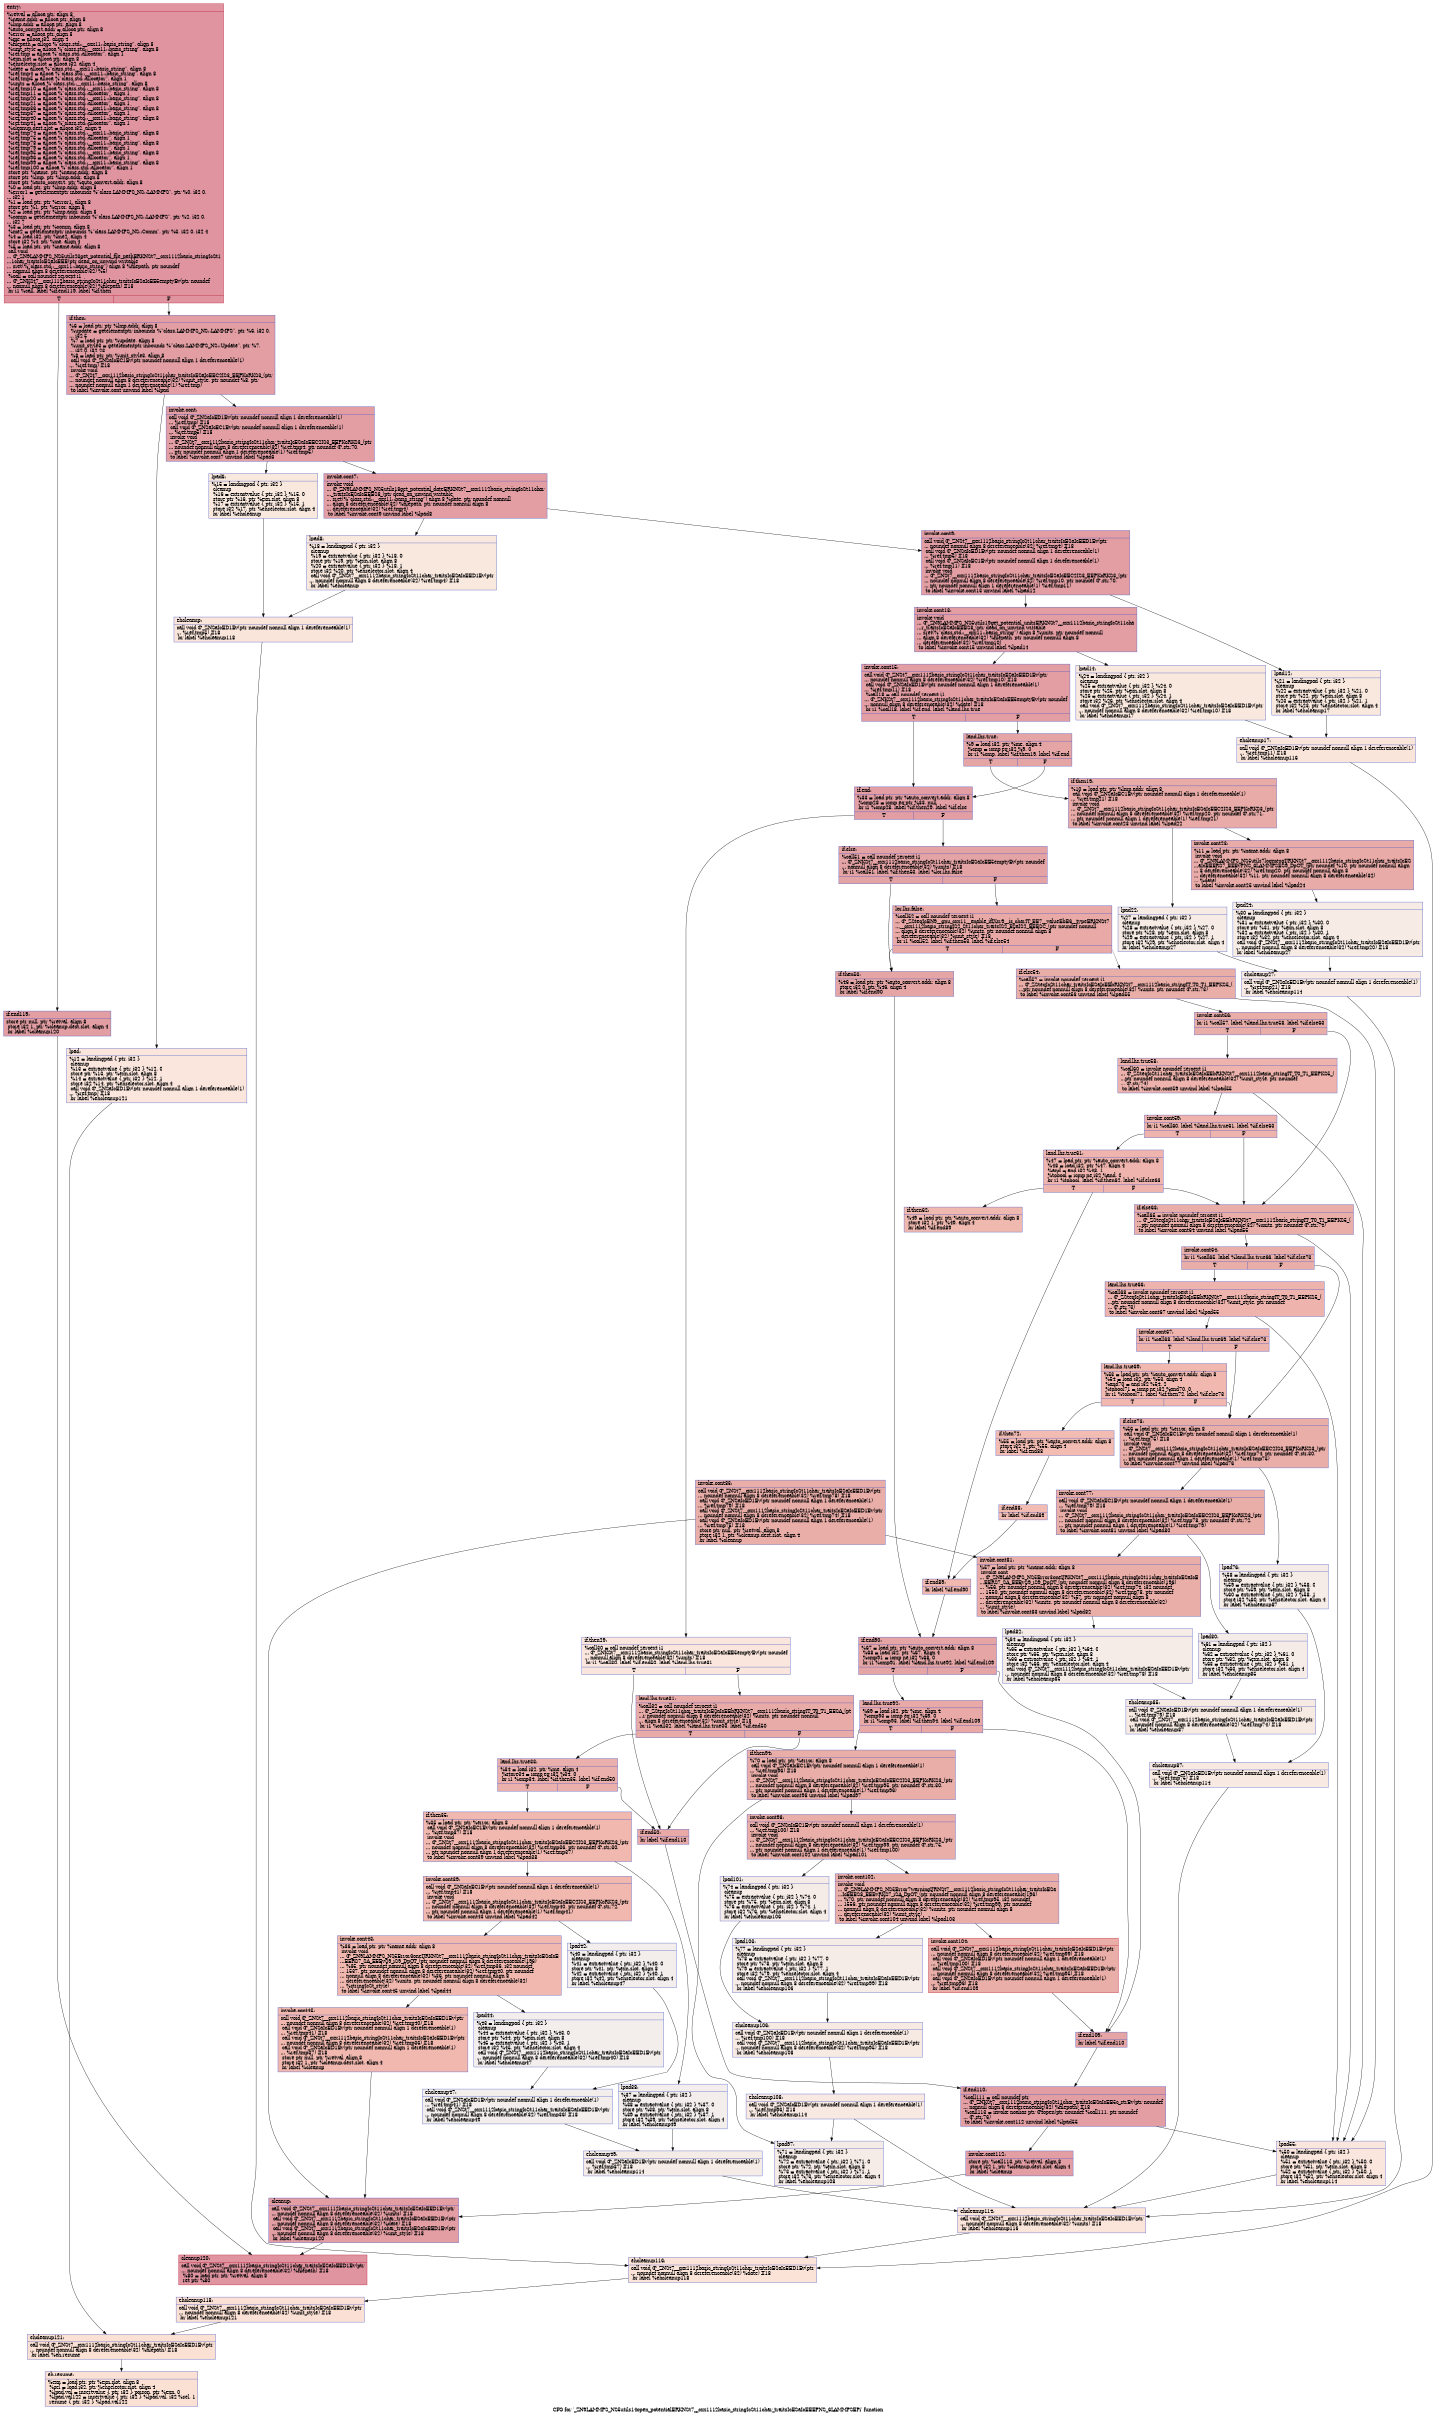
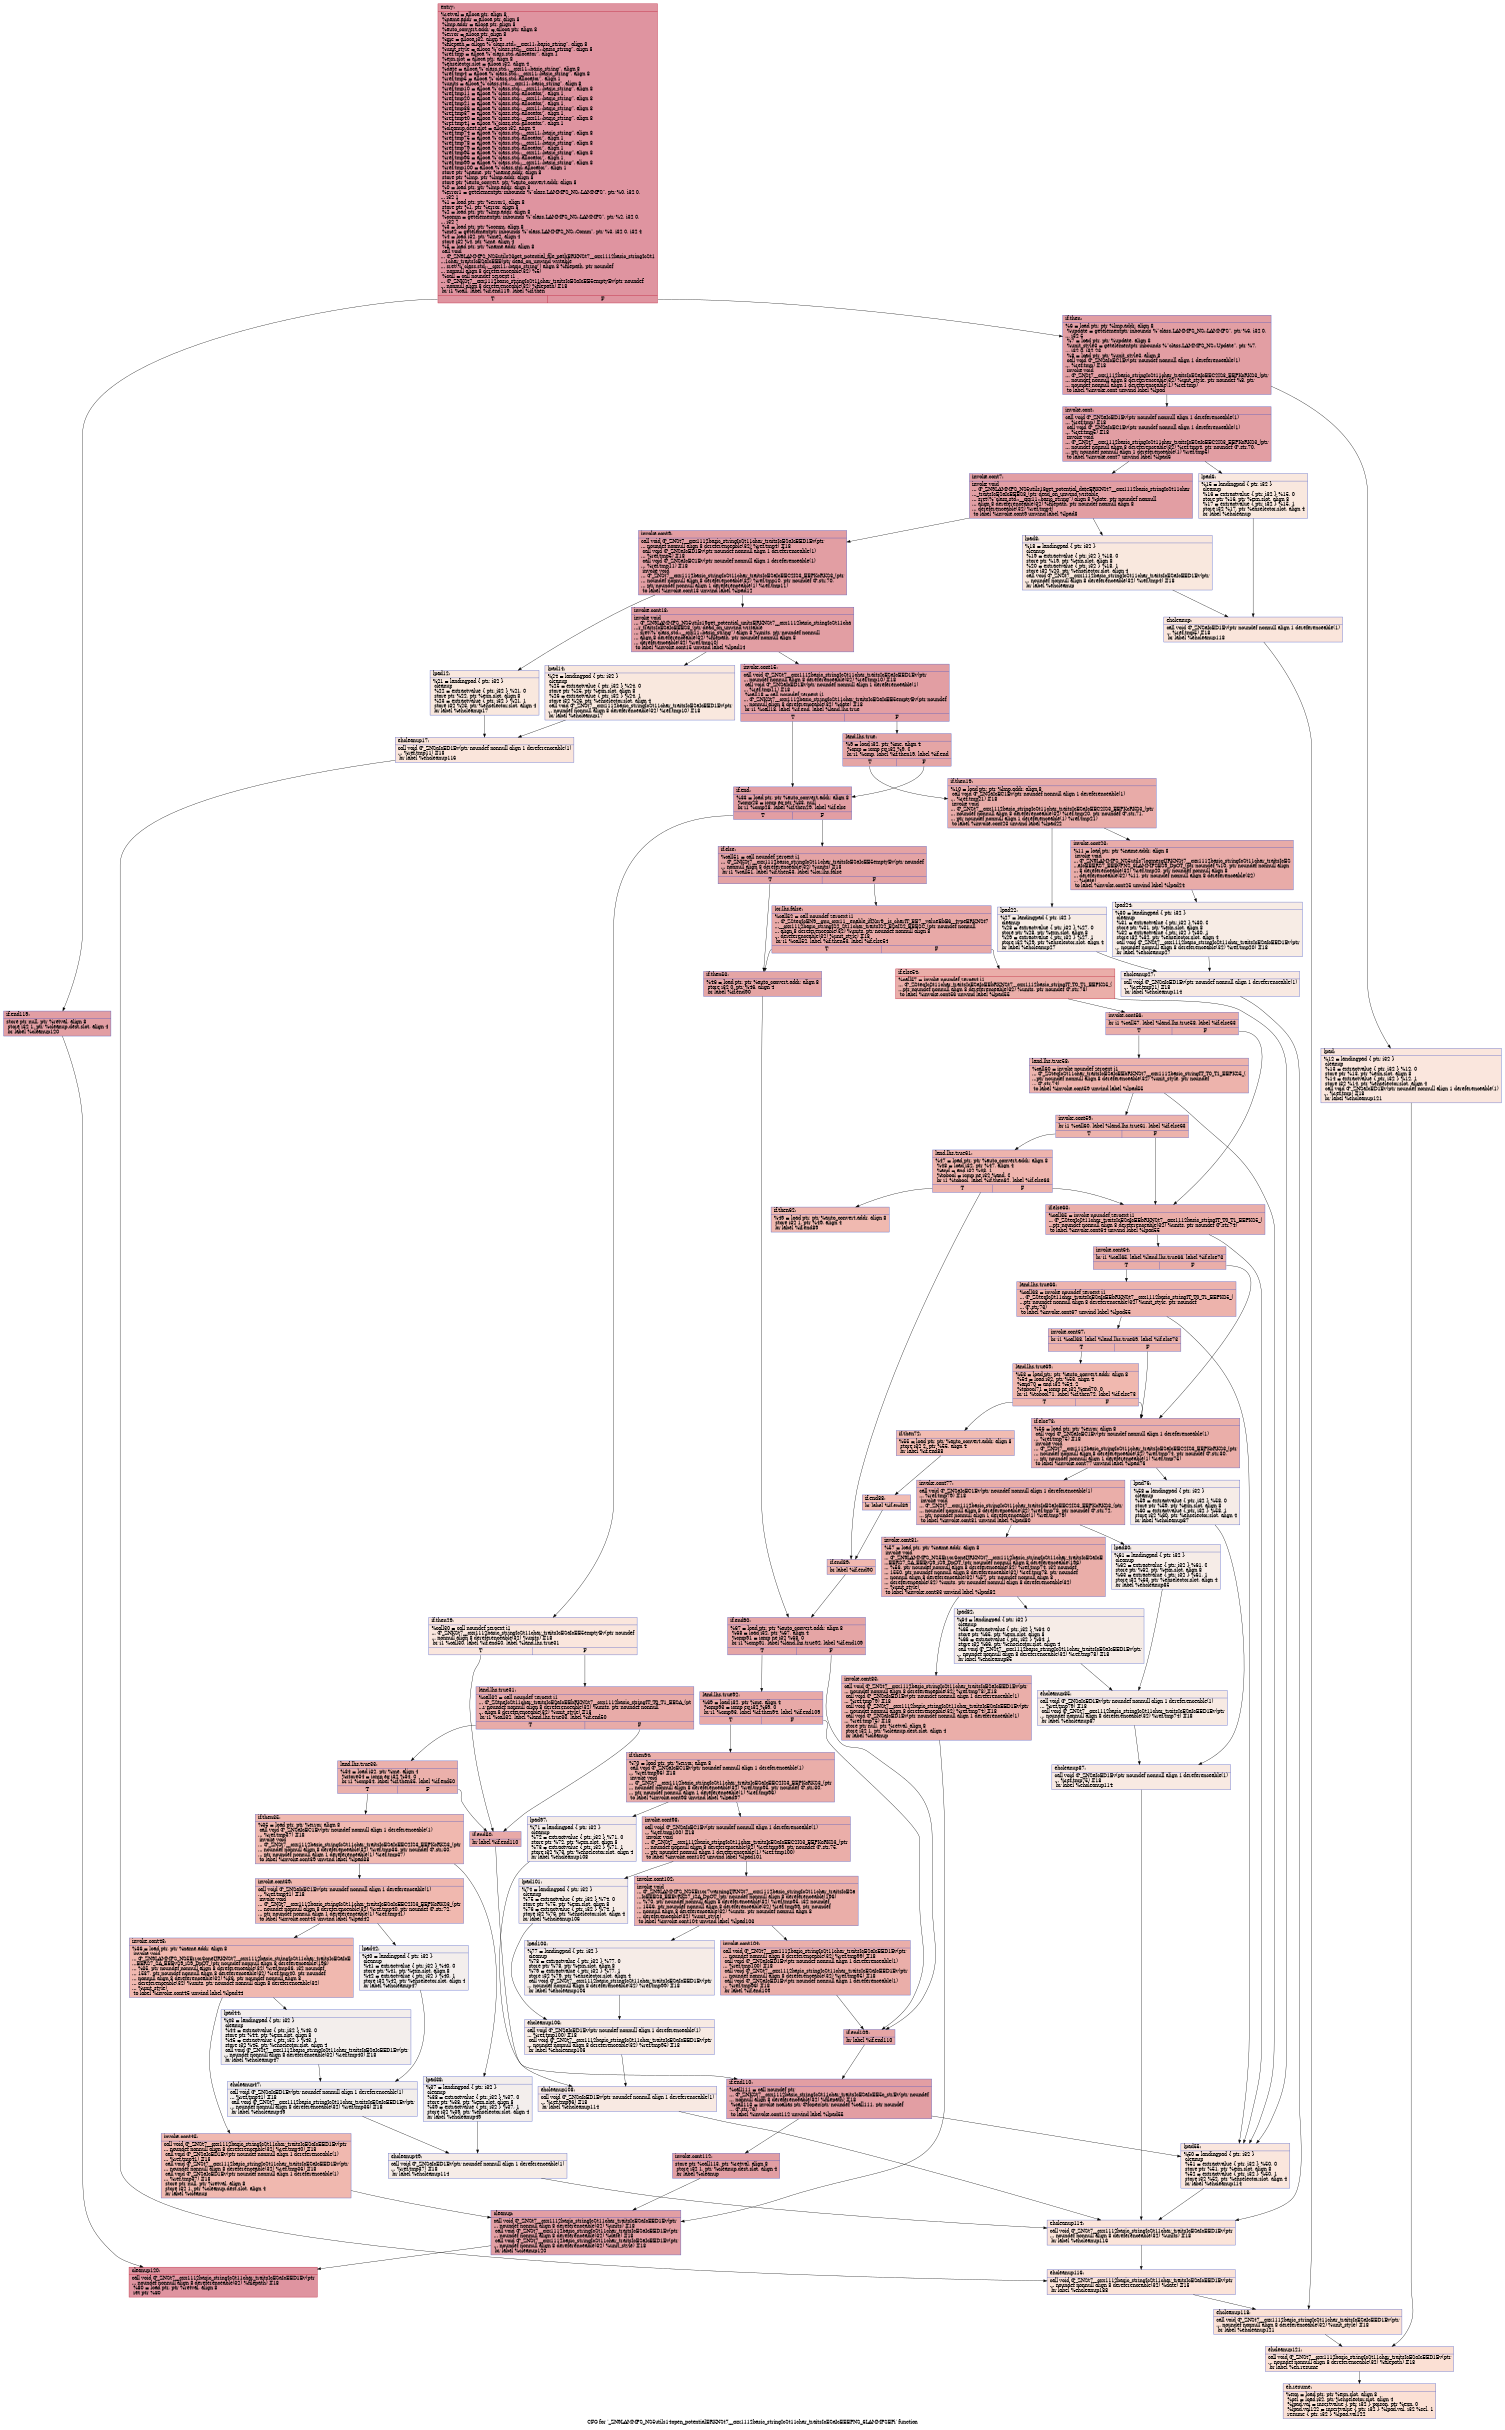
node "if.else54:": color #3d50c3ff -> #b70d28ff
edge "invoke.cont83:" -> "invoke.cont81:": reversed
node "invoke.cont81:": text "invoke cont" -> "invoke void"
edge "ehcleanup:" -> "ehcleanup116:": now "ehcleanup:" -> "ehcleanup118:"
node "invoke.cont104:": color #b70d28ff -> #3d50c3ff
node "invoke.cont43:": text "... %stringIcSt_style)" -> "... %unit_style)"
edge "ehcleanup108:" -> "lpad97:": reversed
node "ehcleanup116:": text "br label %ehcleanup118" -> "br label %ehcleanup188"
